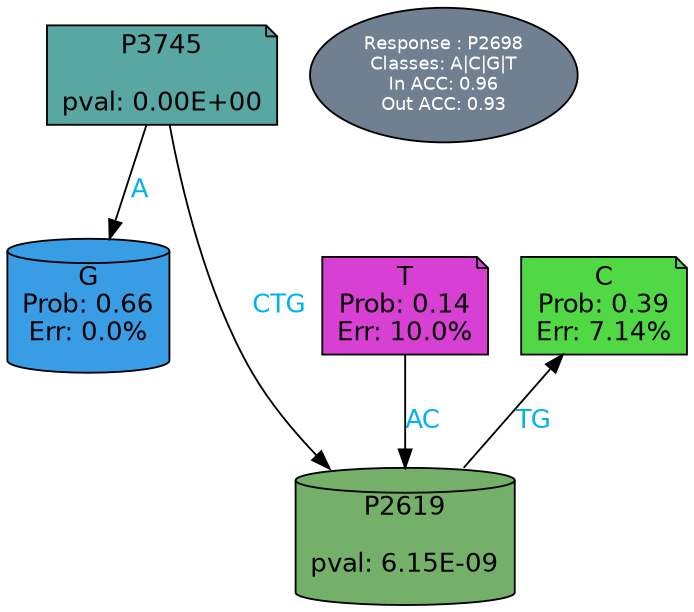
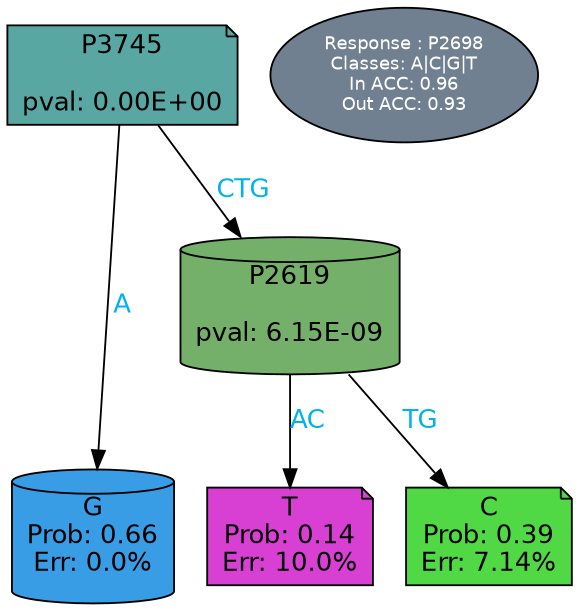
edge "T Prob: 0.14 Err: 10.0%" -> "P2619 pval: 6.15E-09": reversed
